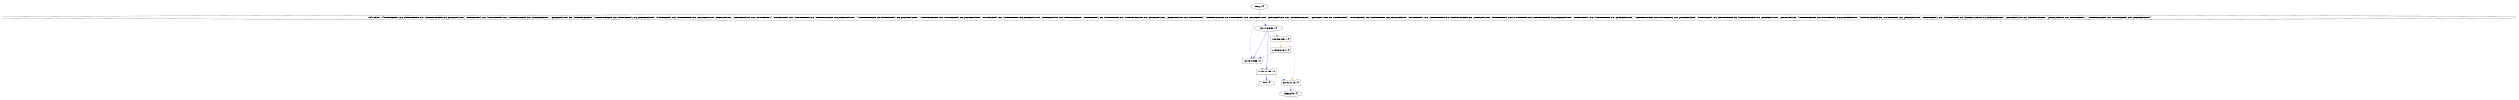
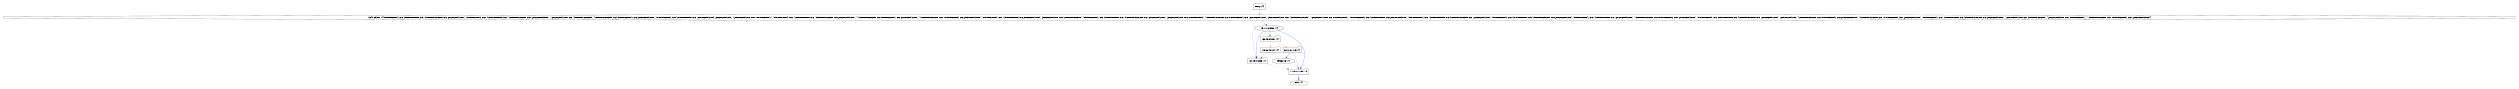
node "entry - []": shape octagon -> folder
edge "1005870059 - []" -> "827021115 - []": reversed
